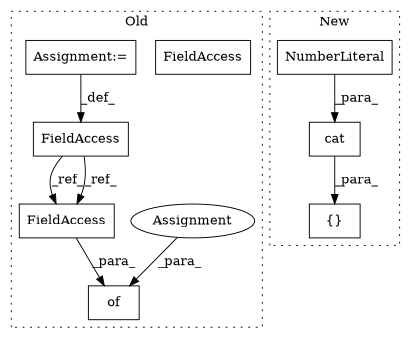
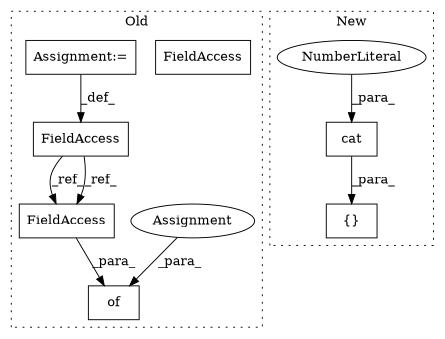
node "NumberLiteral": shape box -> ellipse
